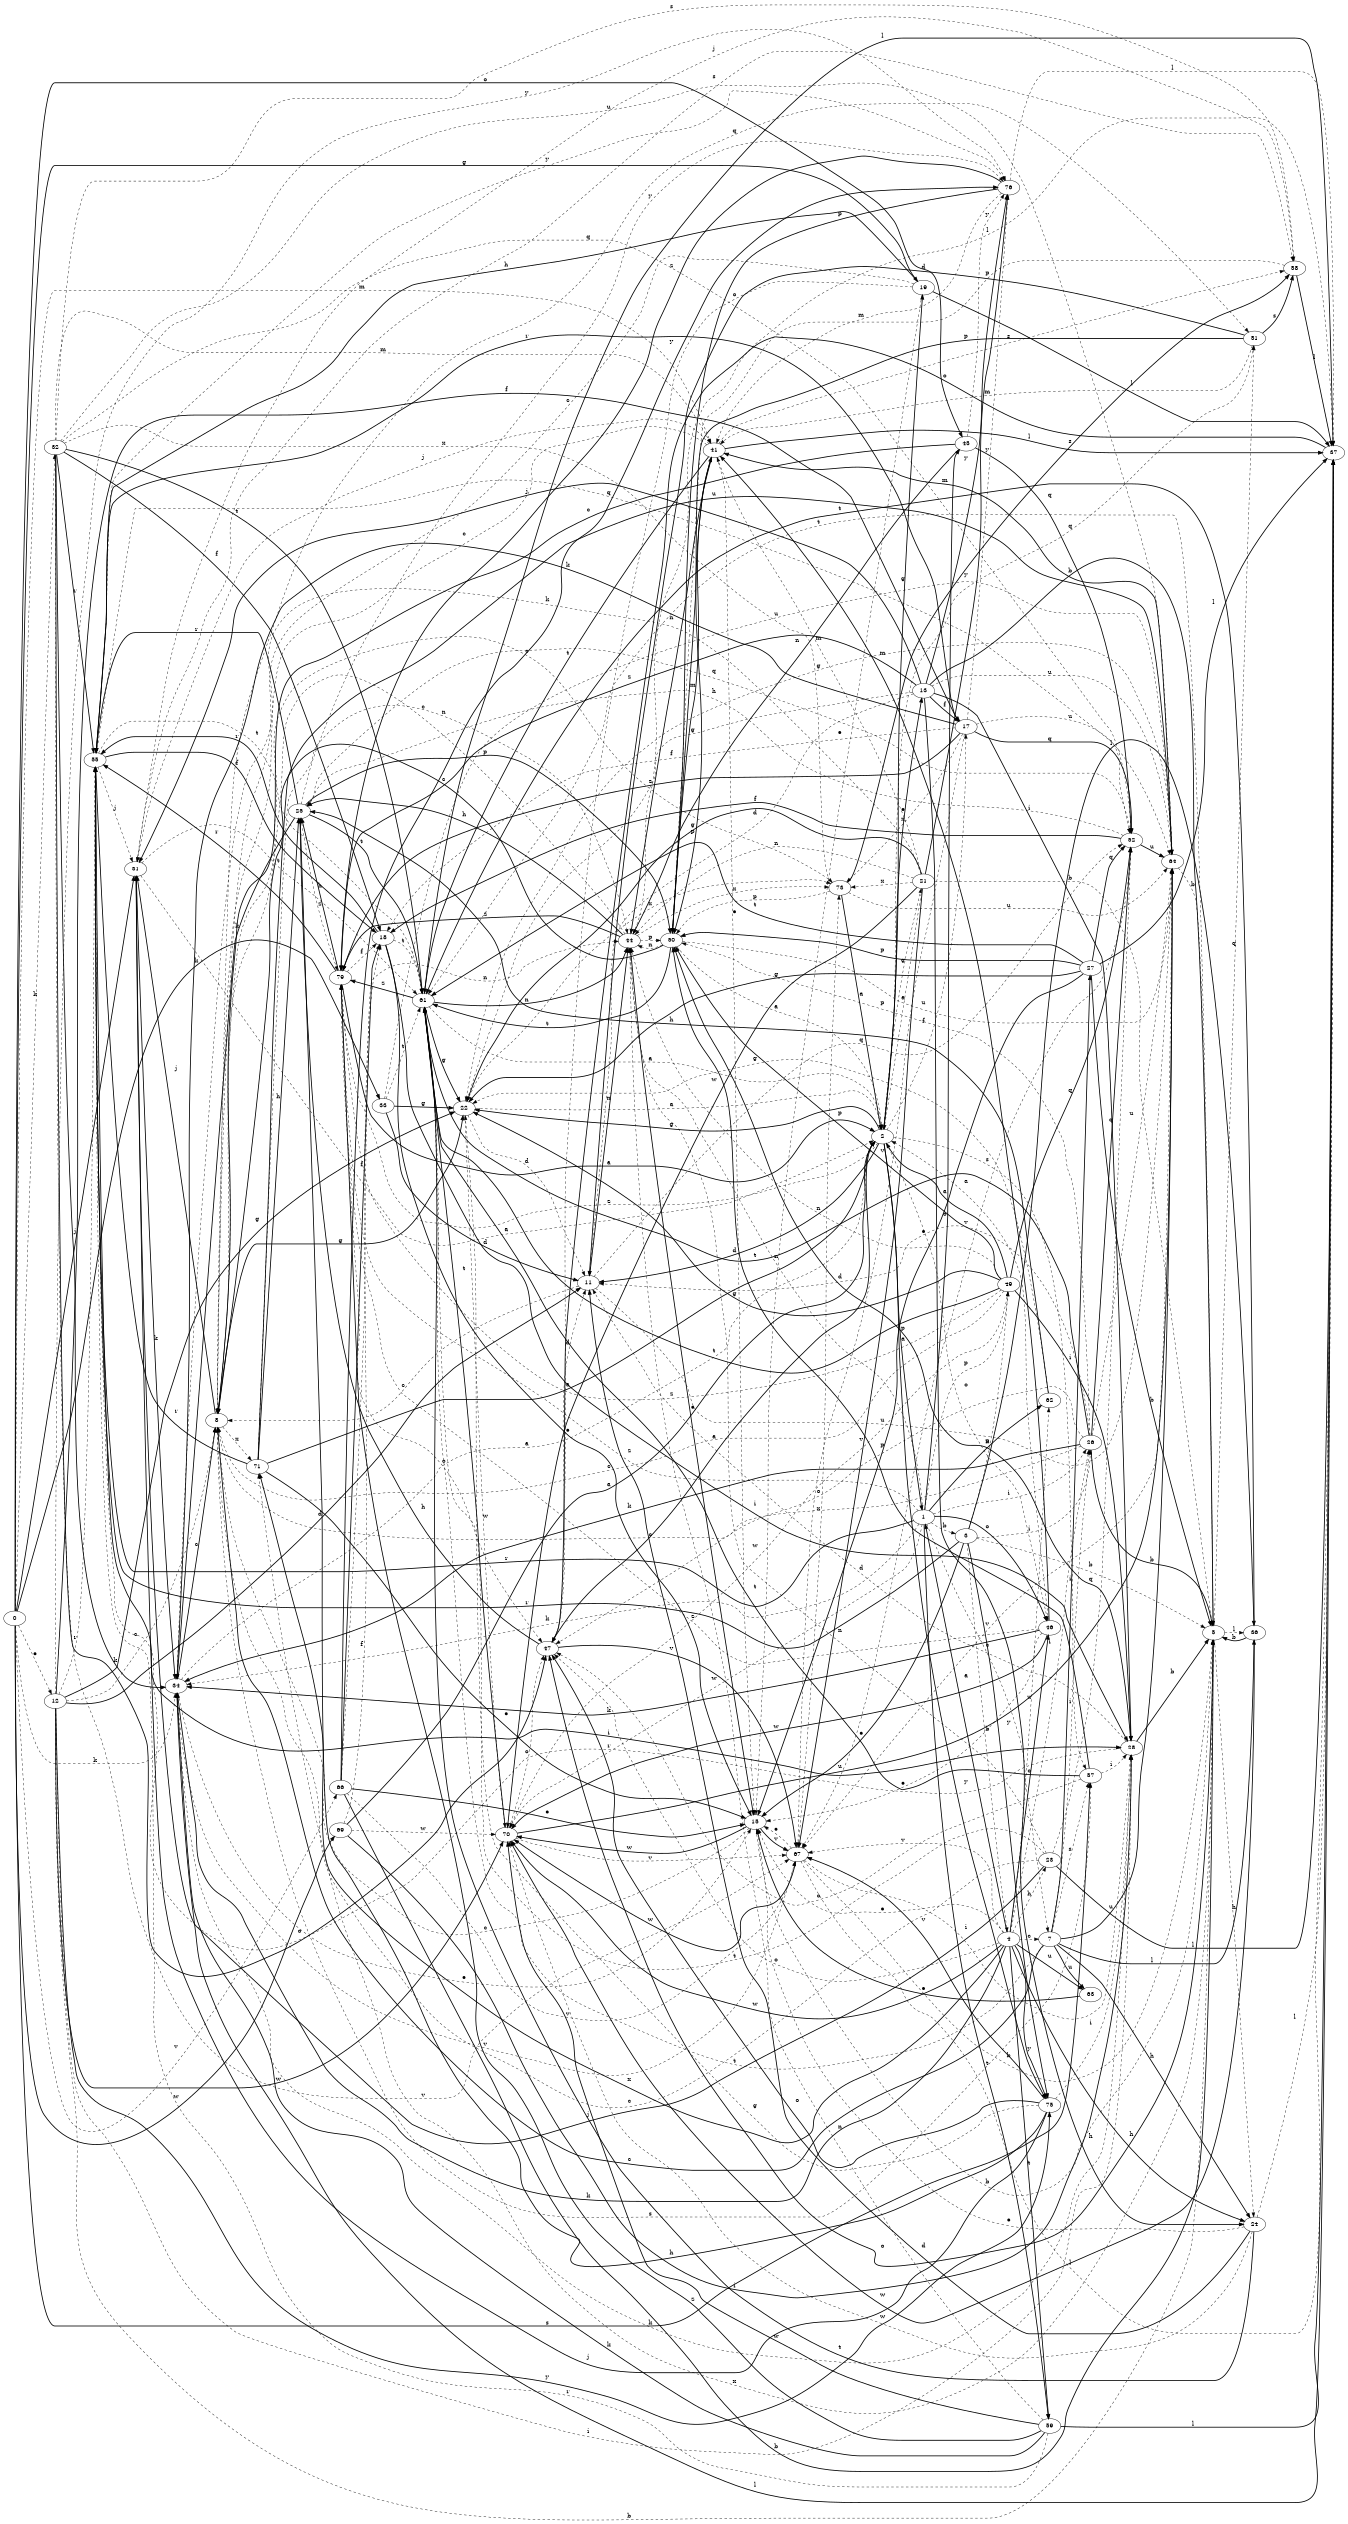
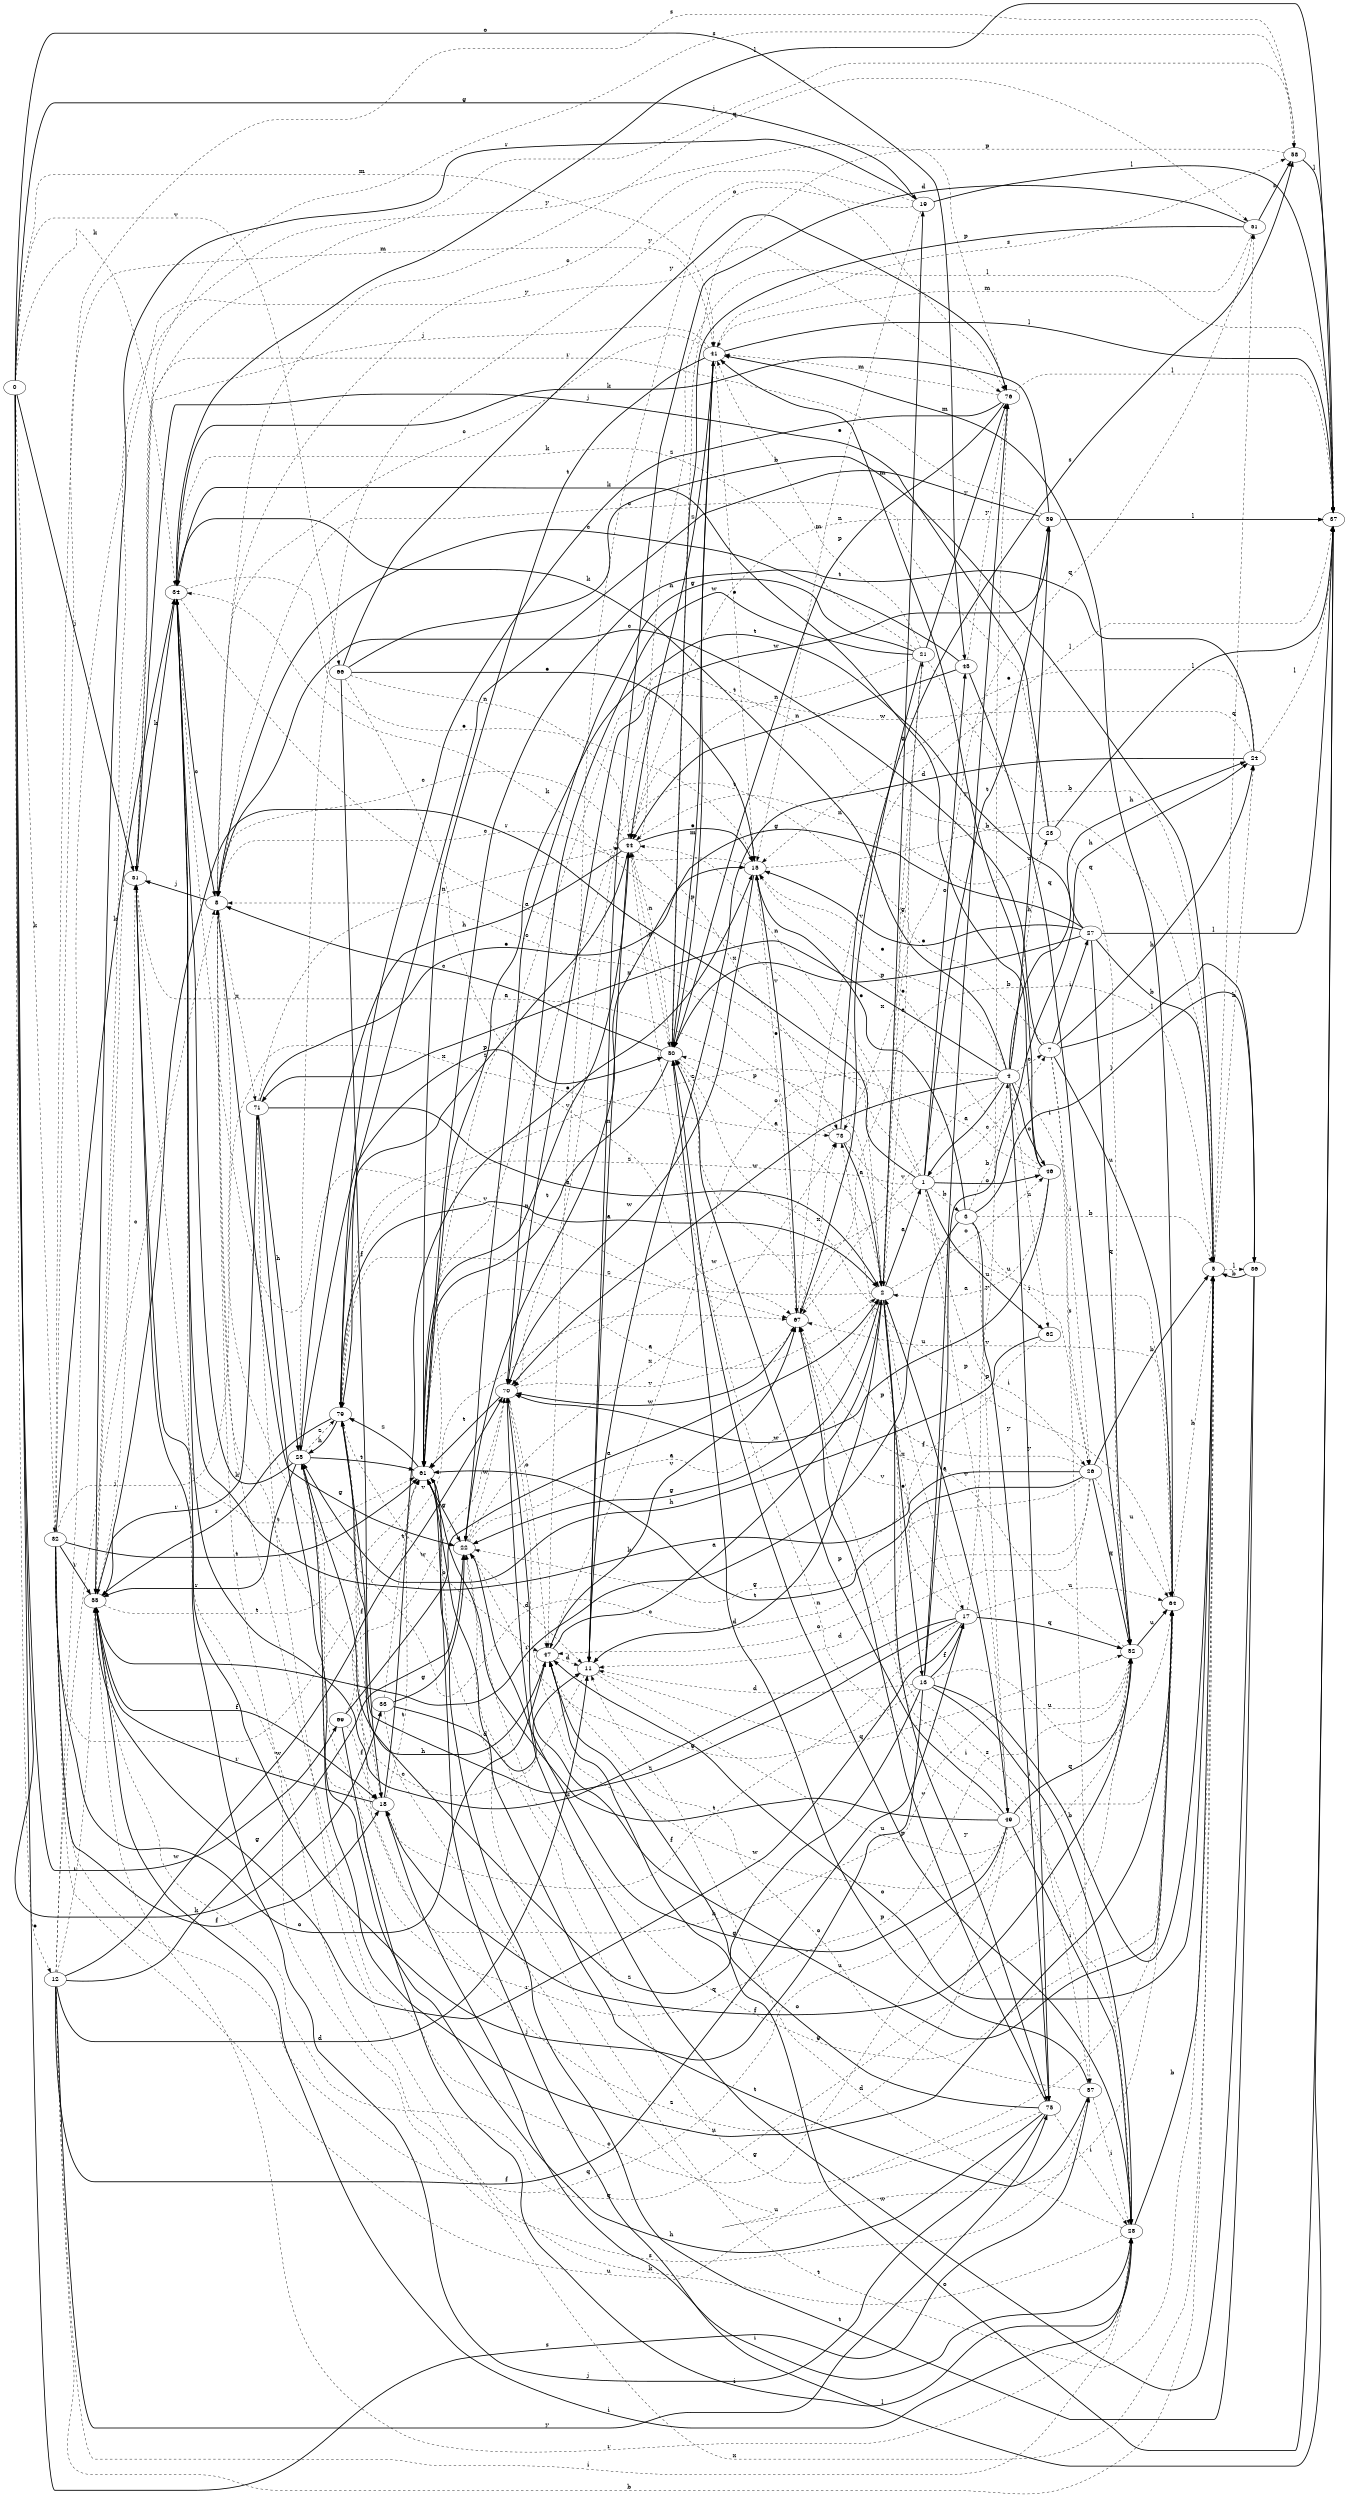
edge "19" -> "55": label "h" -> "r"
node "63": removed
edge "4" -> "59": label "t" -> "u"
